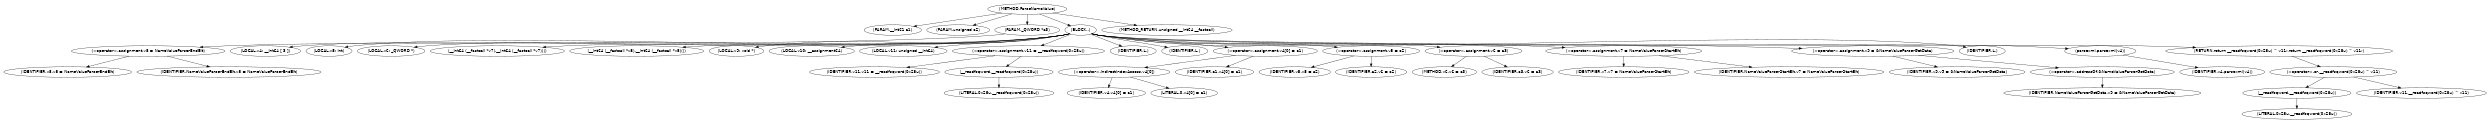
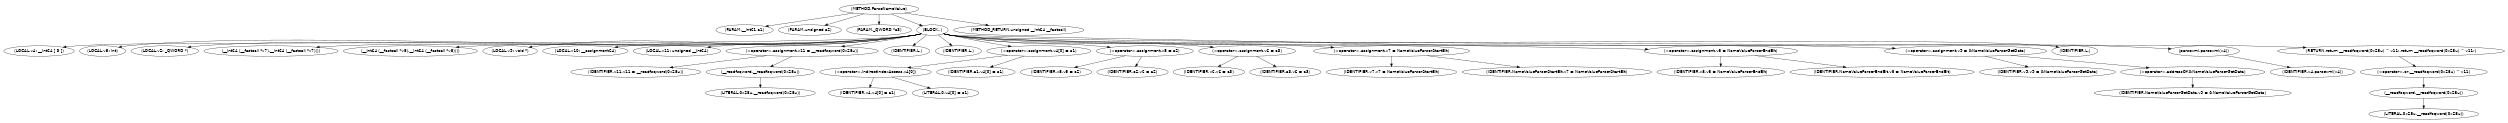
edge "(PARAM,_QWORD *a3)" -> "(<operator>.assignment,v8 = NameValueParserEndElt)": now "(BLOCK,,)" -> "(<operator>.assignment,v8 = NameValueParserEndElt)"
node "(LOCAL,v6: _QWORD *)": label "(LOCAL,v6: _QWORD *)" -> "(LOCAL,v2: _QWORD *)"
node "(METHOD,v6,v6 = a3)": label "(METHOD,v6,v6 = a3)" -> "(IDENTIFIER,v6,v6 = a3)"
node "(IDENTIFIER,v11,__readfsqword(0x28u) ^ v11)": removed
